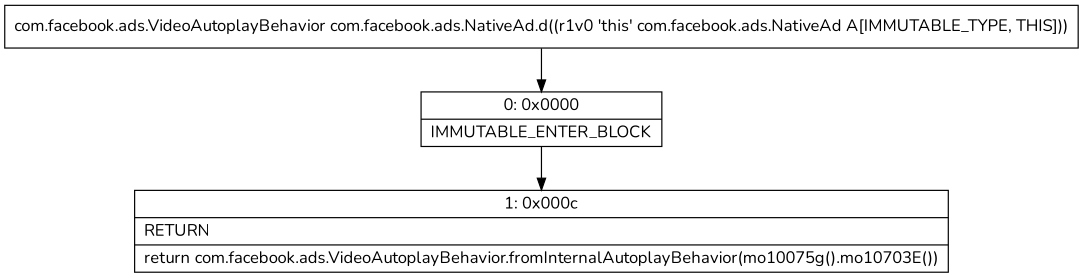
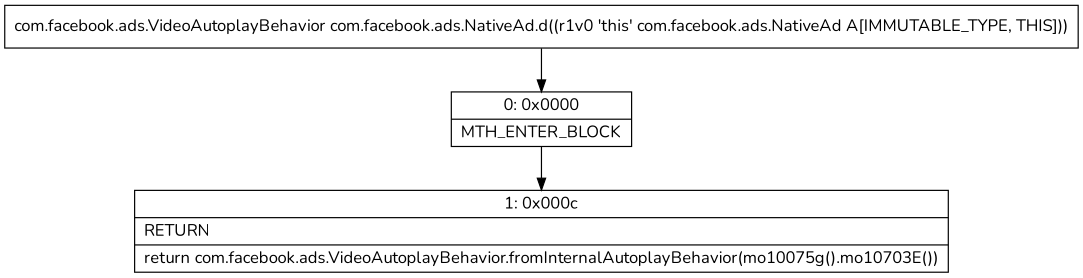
node "0: 0x0000": text "IMMUTABLE_ENTER_BLOCK" -> "MTH_ENTER_BLOCK"
